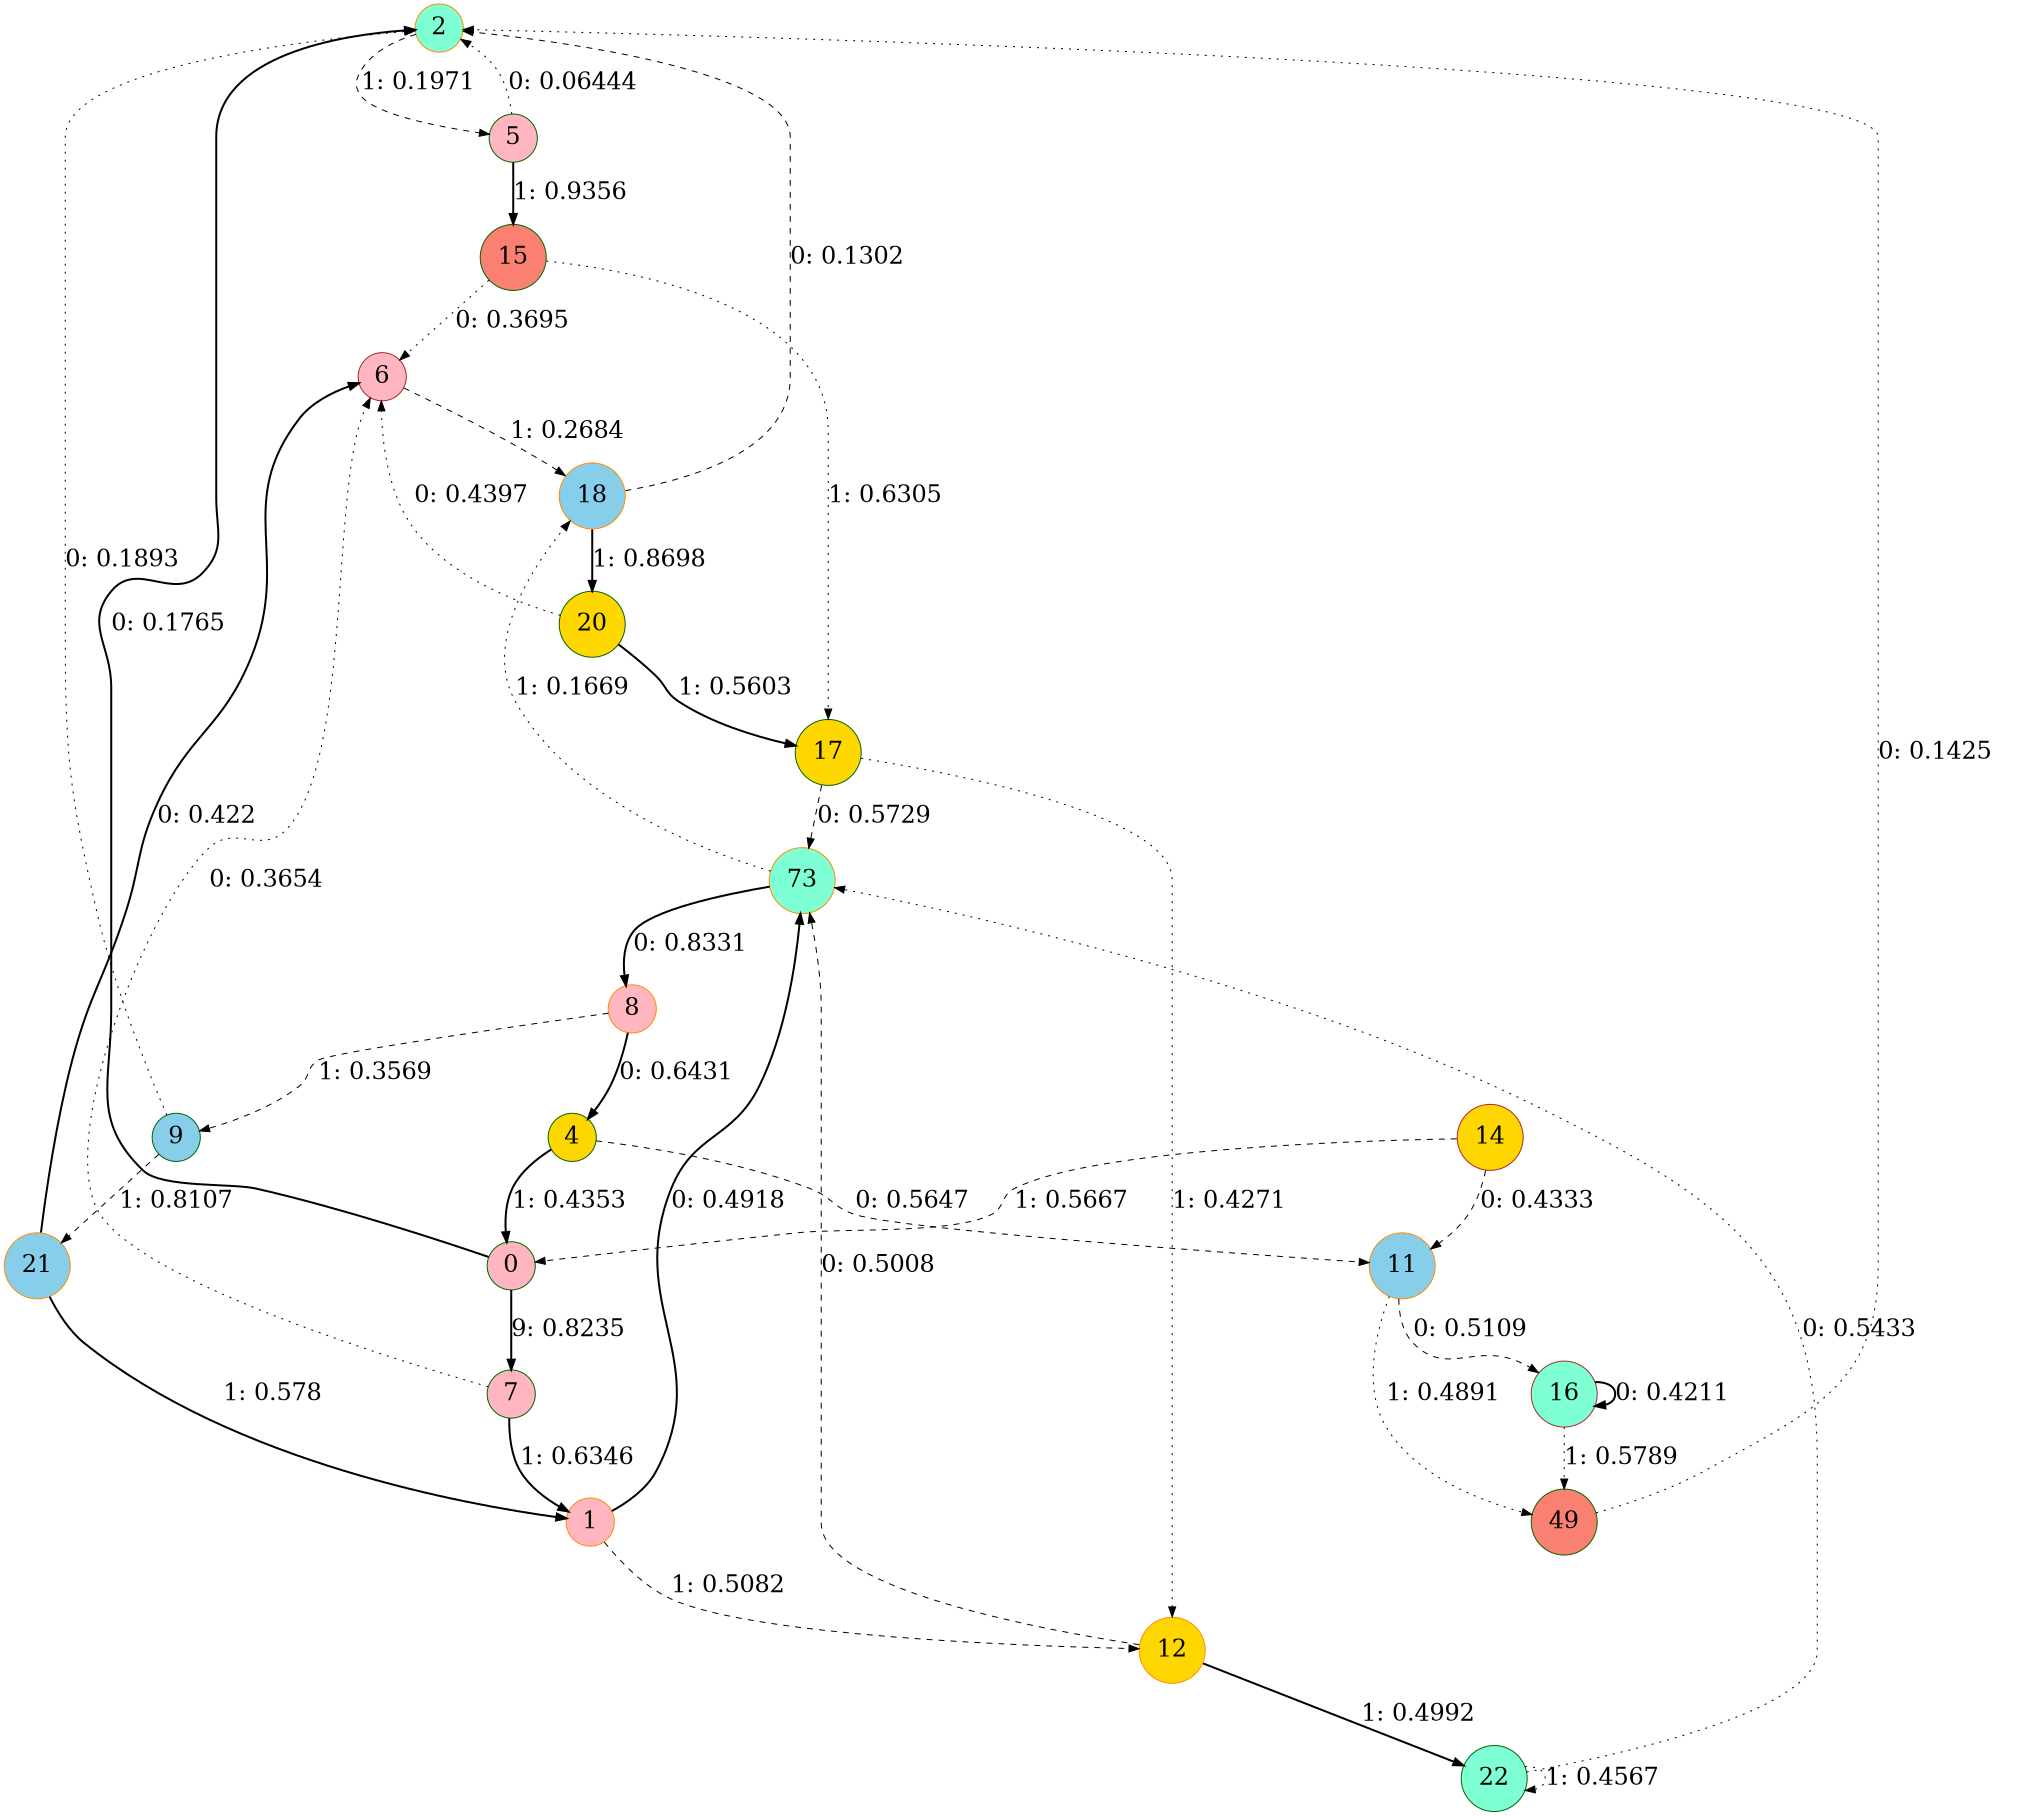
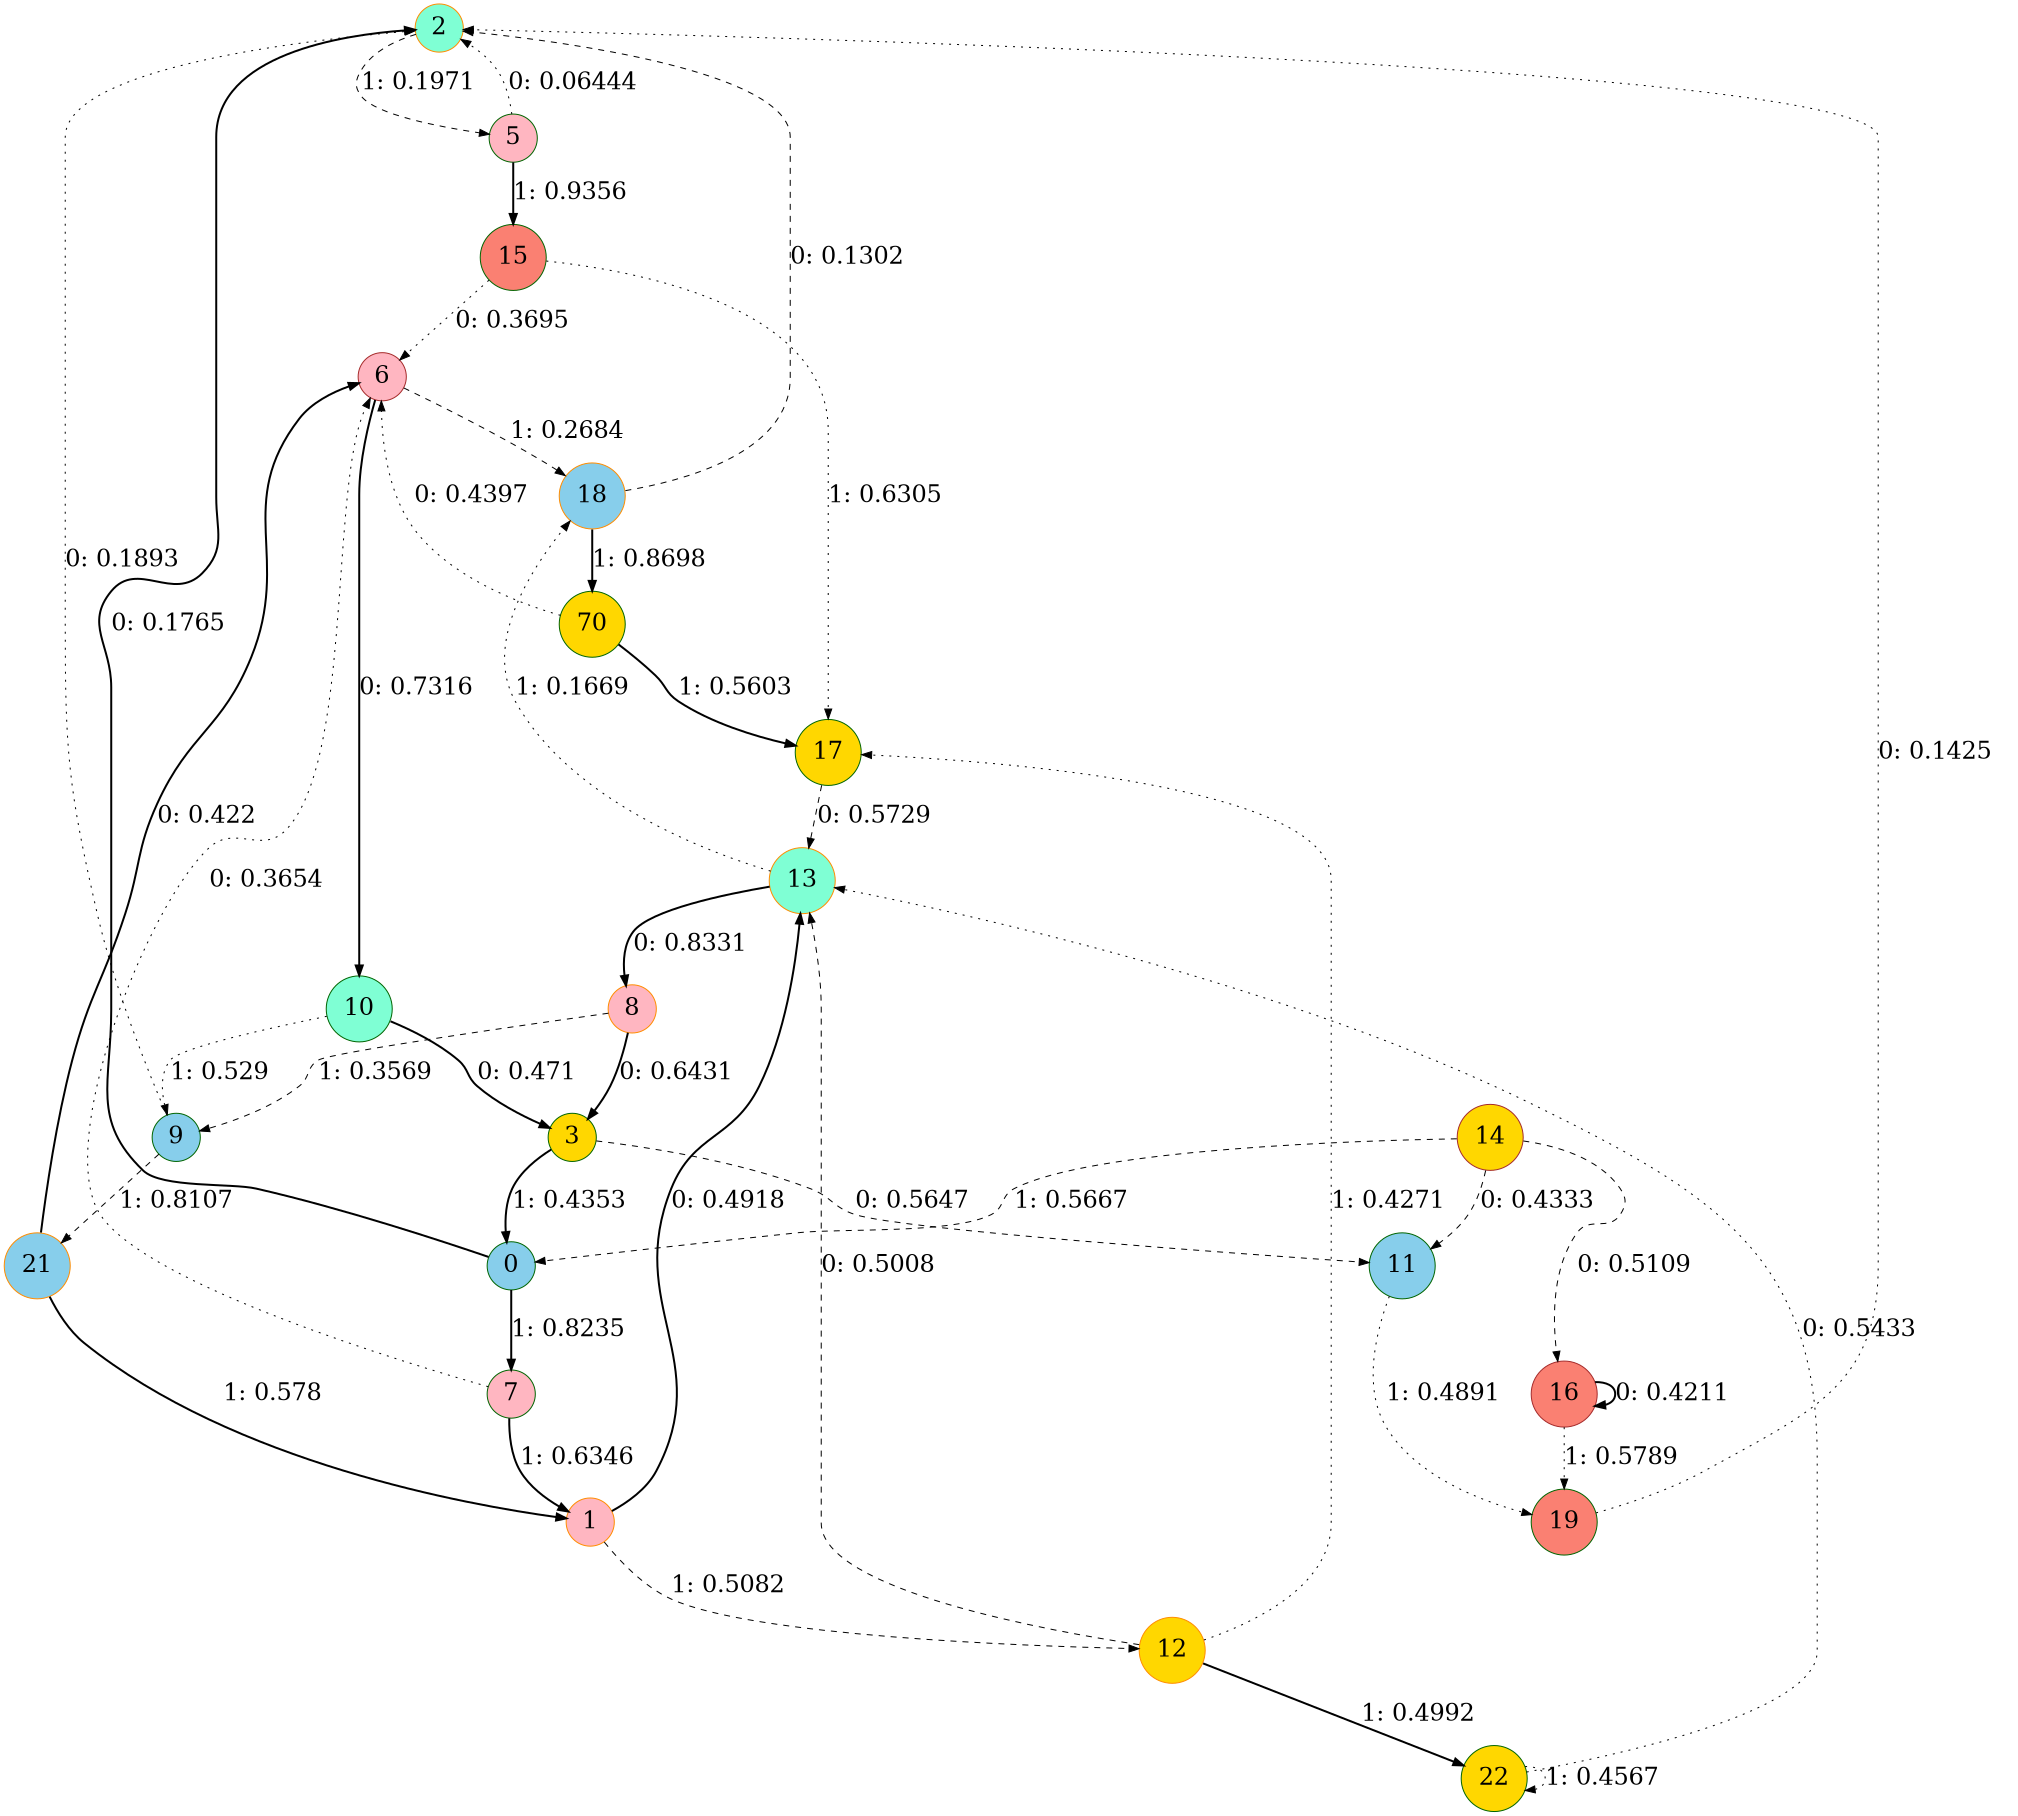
node "20": label "20" -> "70"
node "73": label "73" -> "13"
node "10": added
edge "17" -> "12": reversed
node "4": label "4" -> "3"
node "0": fillcolor lightpink -> skyblue
node "11": color darkorange -> darkgreen
edge "0" -> "7": label "9: 0.8235   " -> "1: 0.8235   "
edge "11" -> "16": now "14" -> "16"
node "16": fillcolor aquamarine -> salmon
node "49": label "49" -> "19"
node "22": fillcolor aquamarine -> gold
